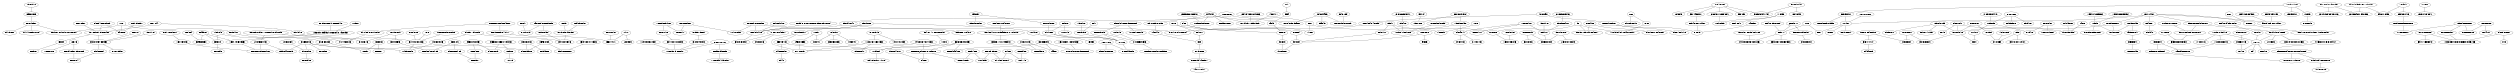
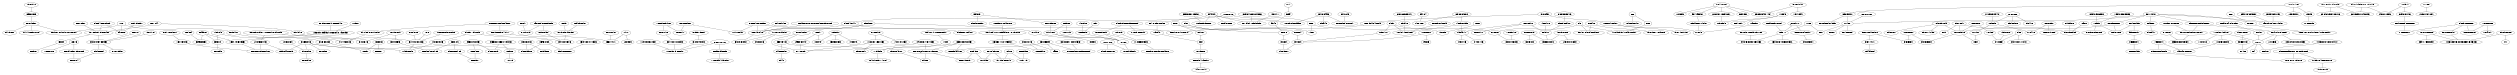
node "Weight increased": label "Weight increased" -> "Weight estrogens"
node "Affect sleep": label "Affect sleep" -> "Affect lability"
